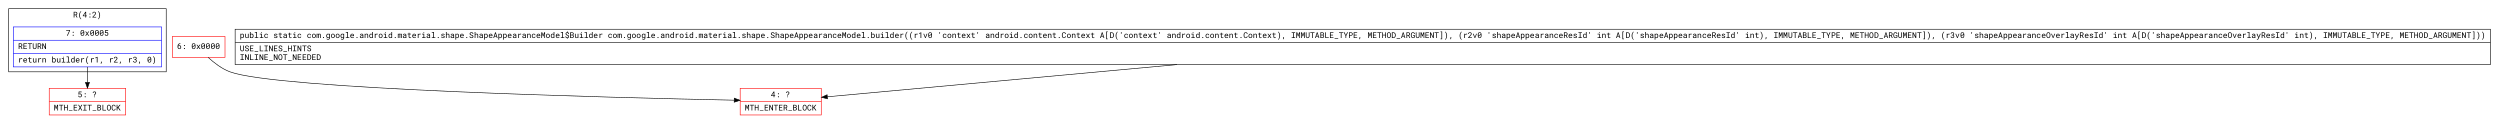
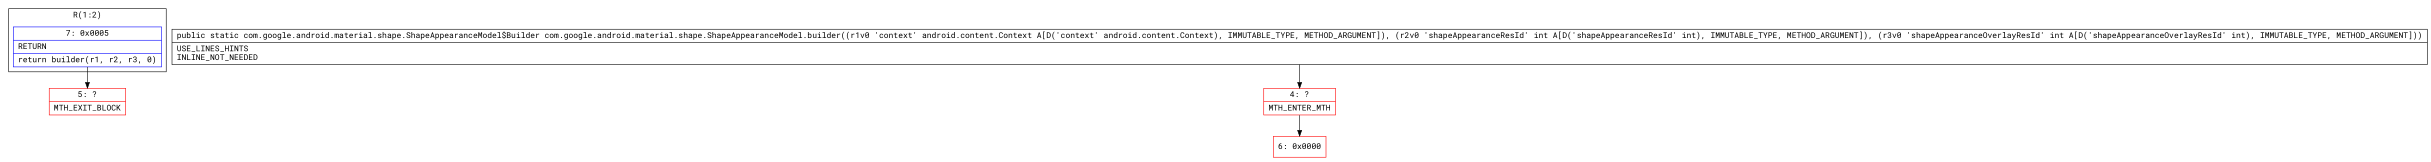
cluster "R(4:2)": label "R(4:2)" -> "R(1:2)"
edge "6: 0x0000" -> "4: ?": reversed
node "4: ?": text "MTH_ENTER_BLOCK" -> "MTH_ENTER_MTH"
